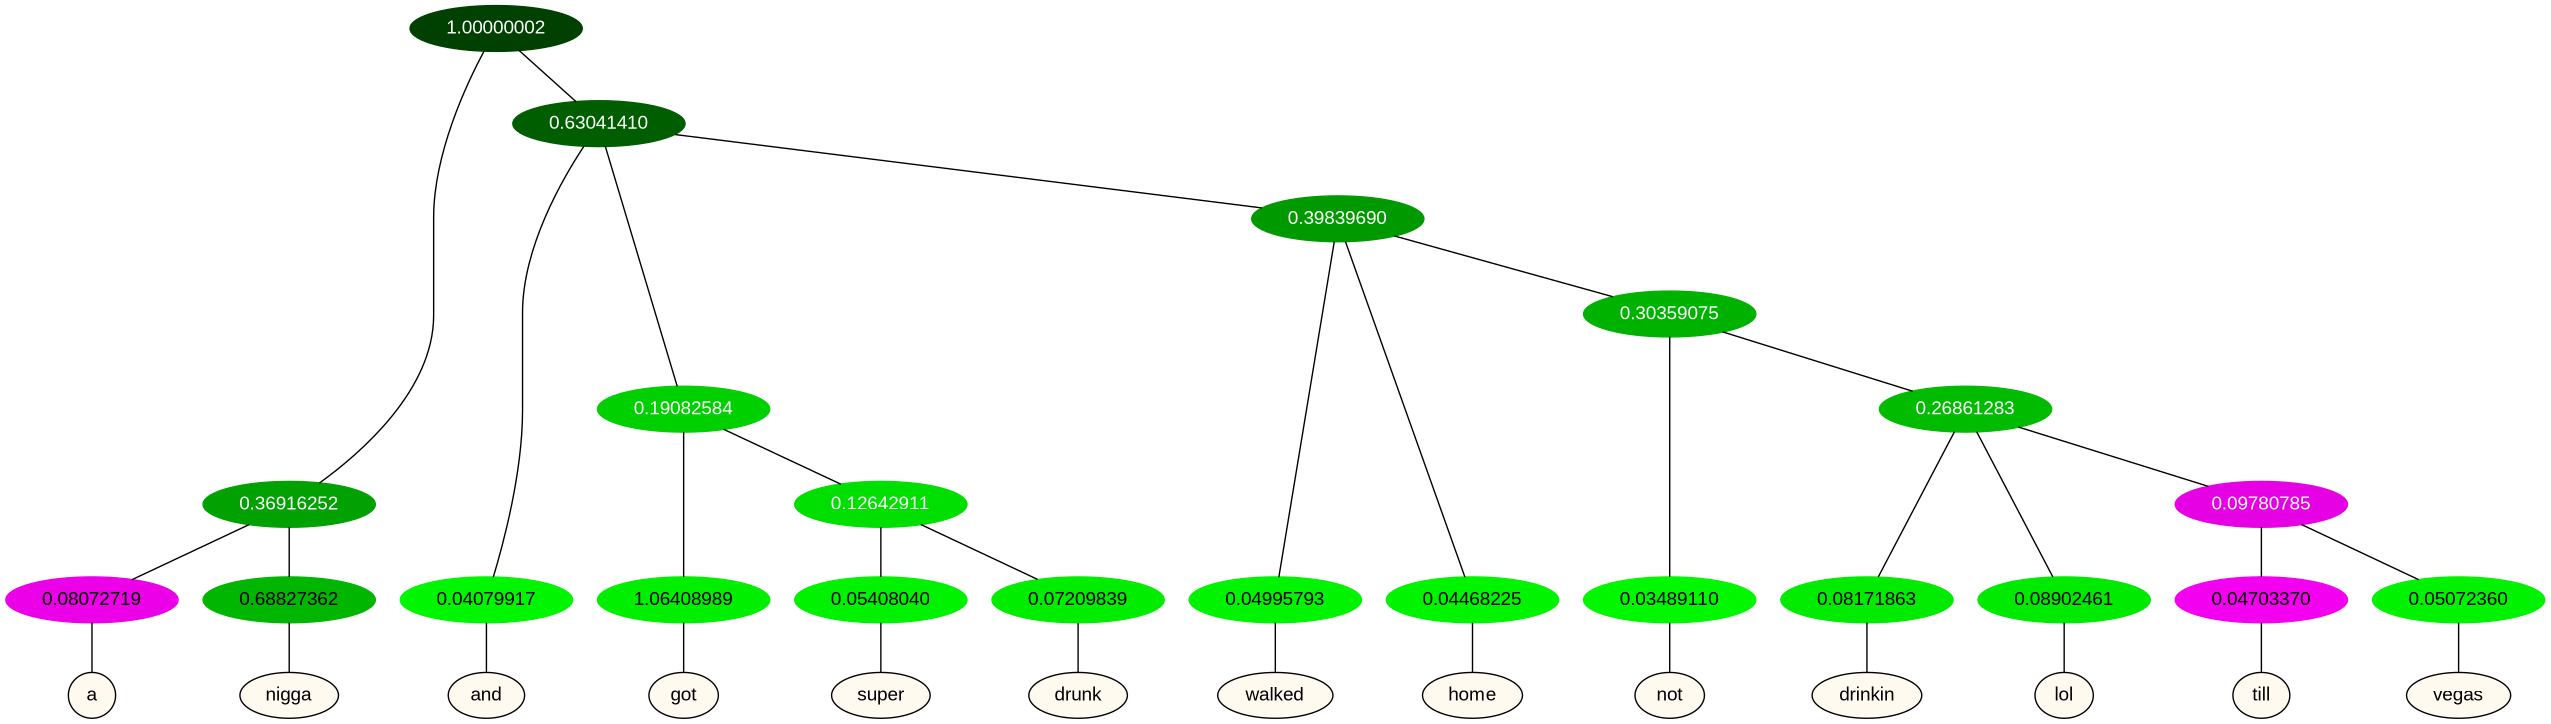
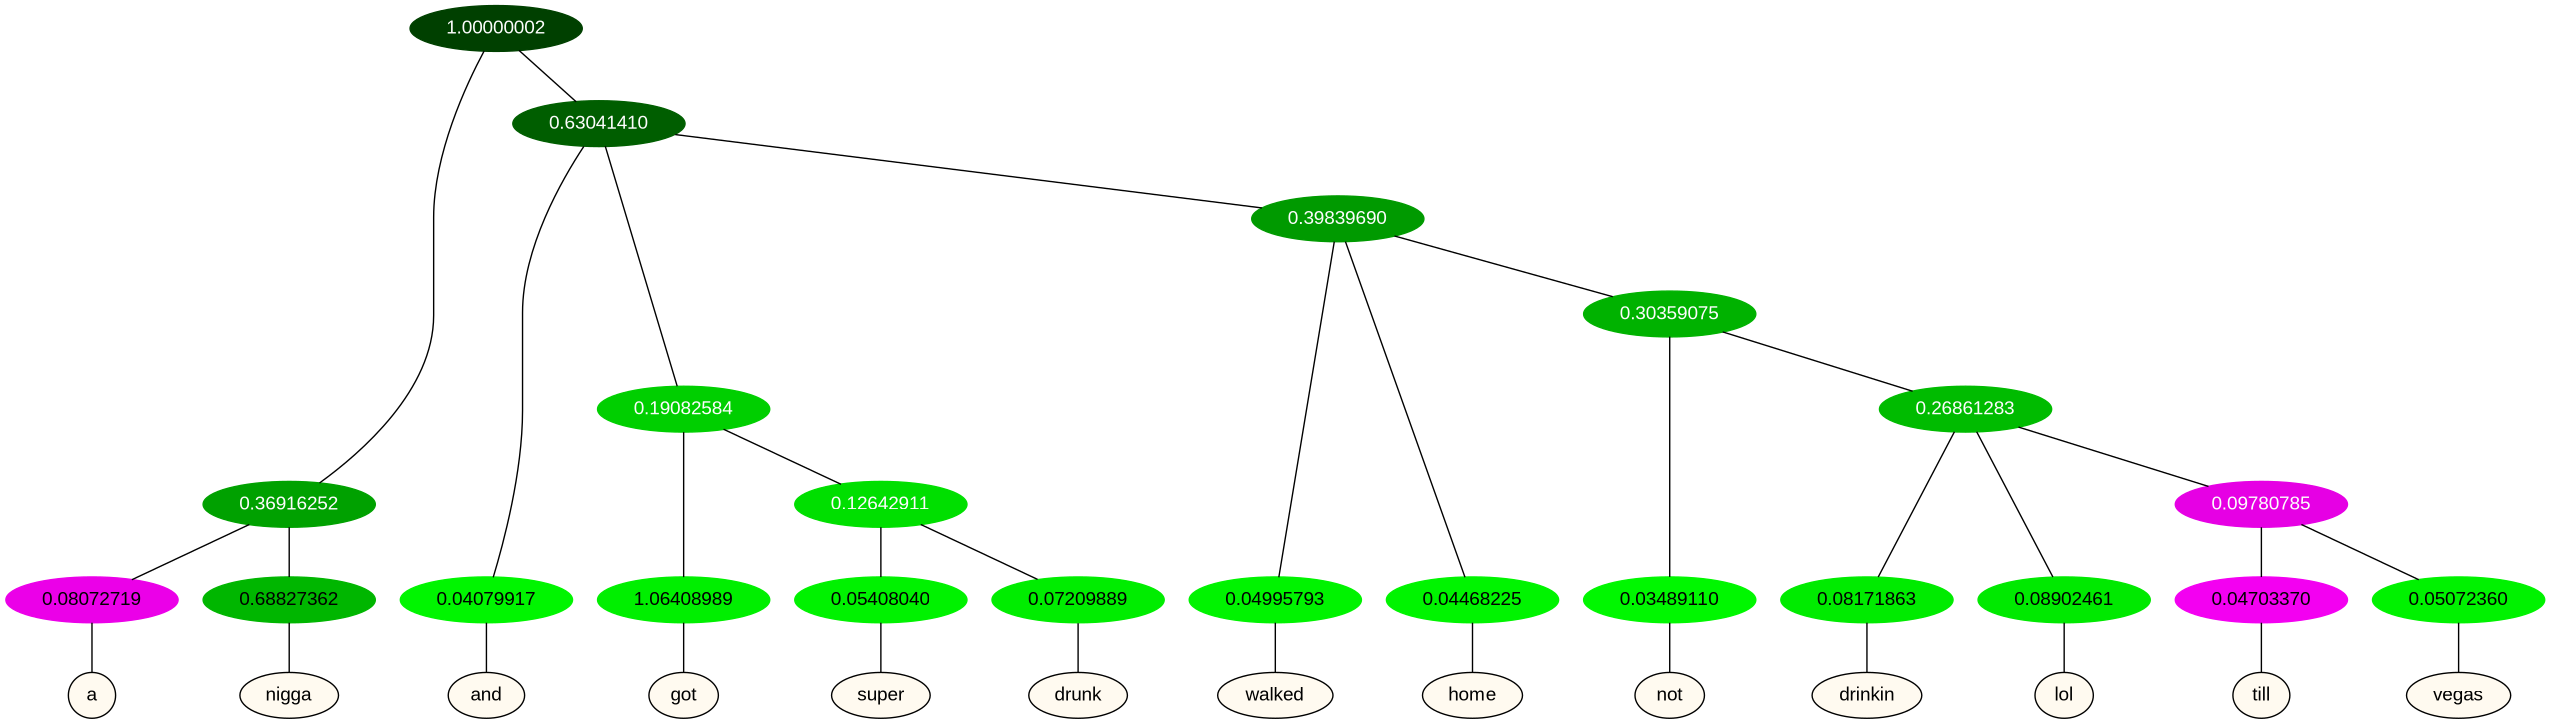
node "0.07209839": label "0.07209839" -> "0.07209889"
